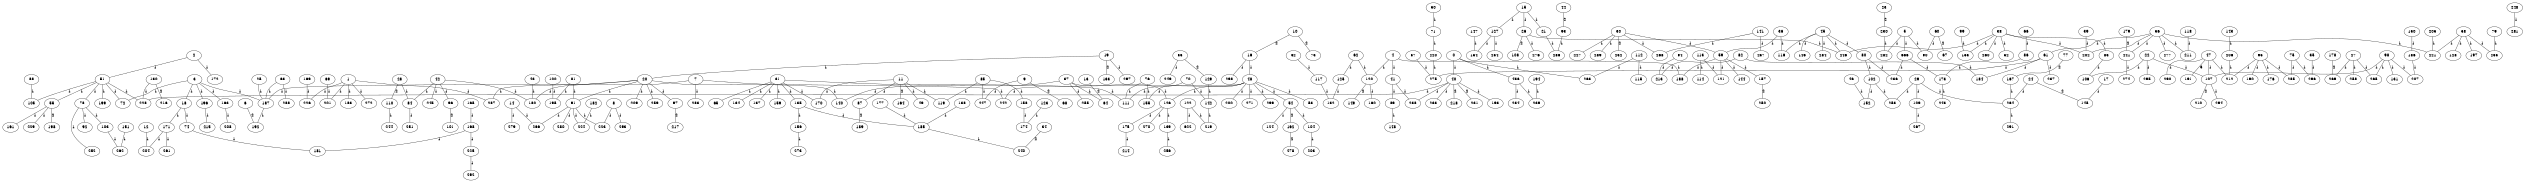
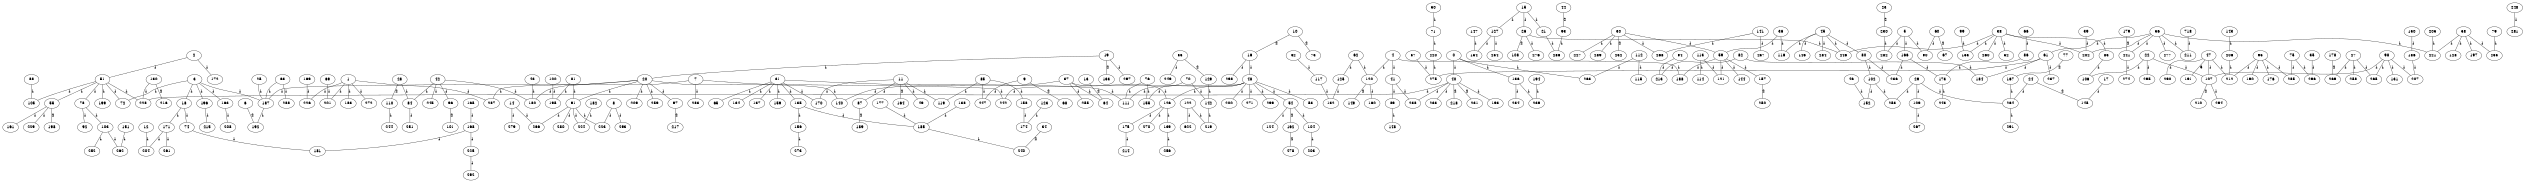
node "118": label "118" -> "718"
node "666": label "666" -> "166"
node "436": label "436" -> "136"
edge "78" -- "252": now "103" -- "252"
